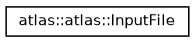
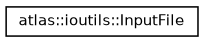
node "atlas::atlas::InputFile": label "atlas::atlas::InputFile" -> "atlas::ioutils::InputFile"
